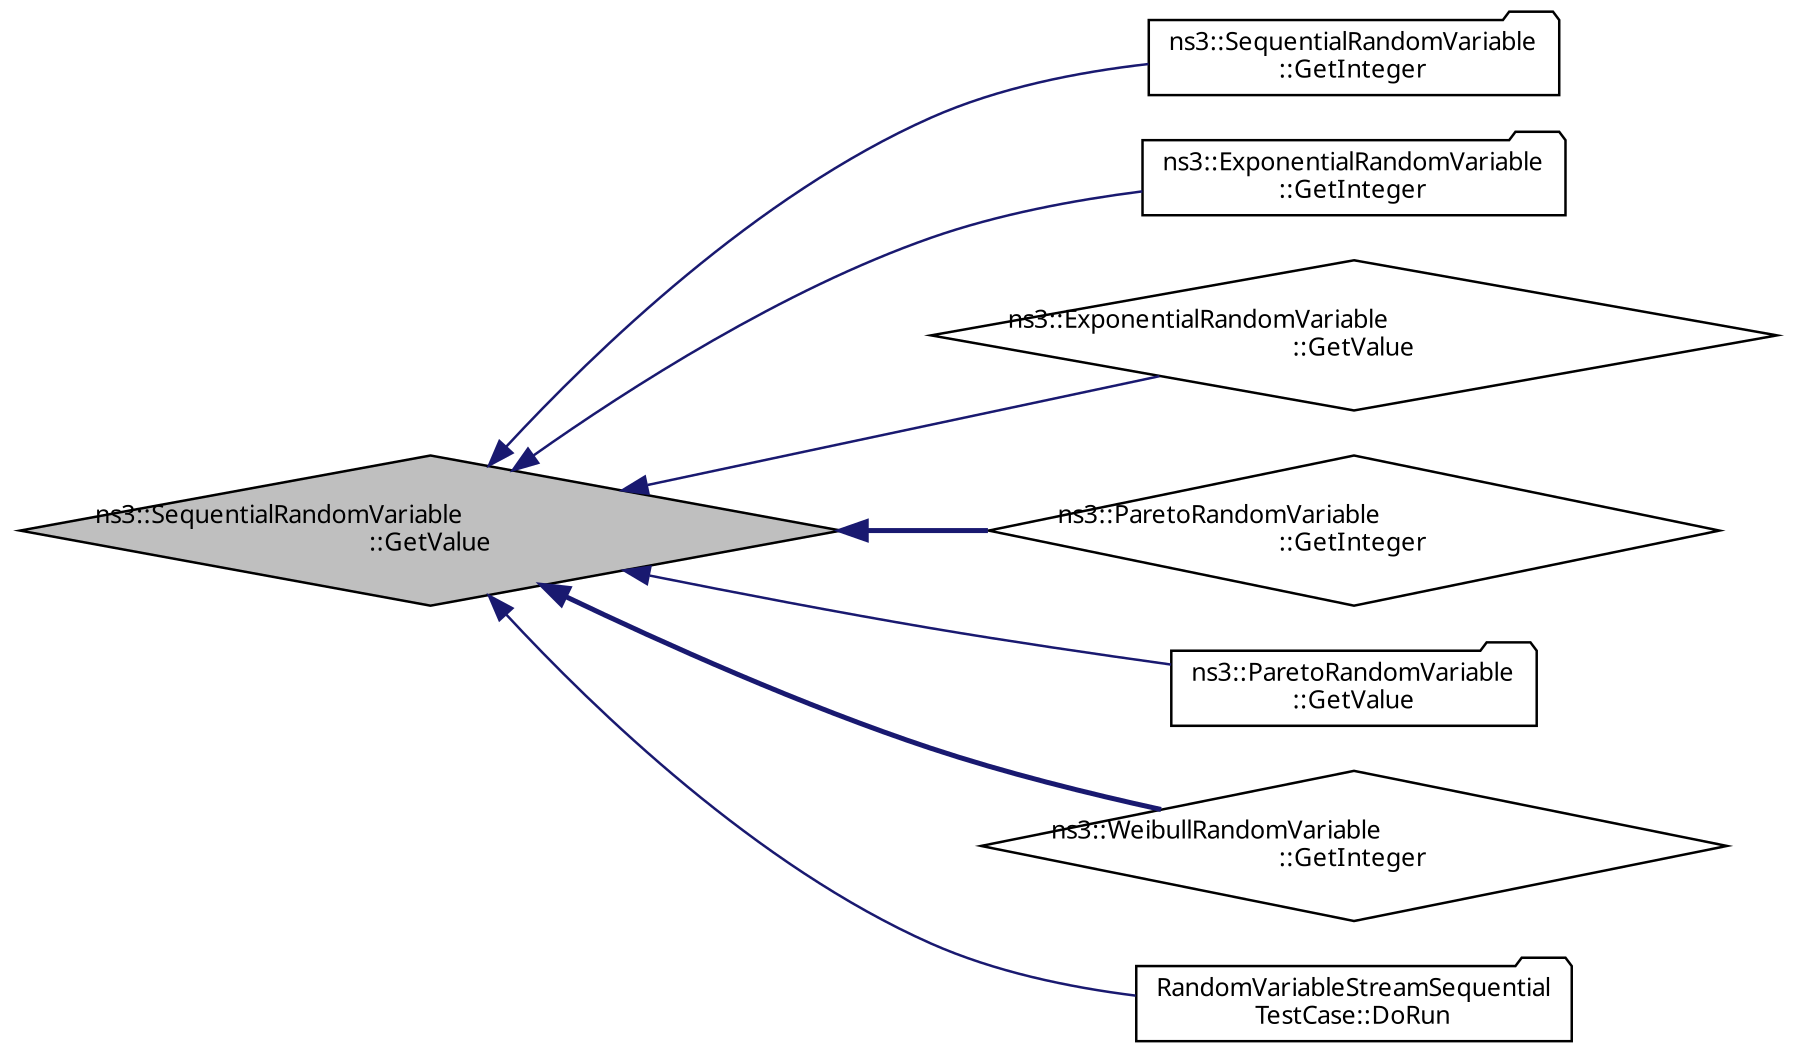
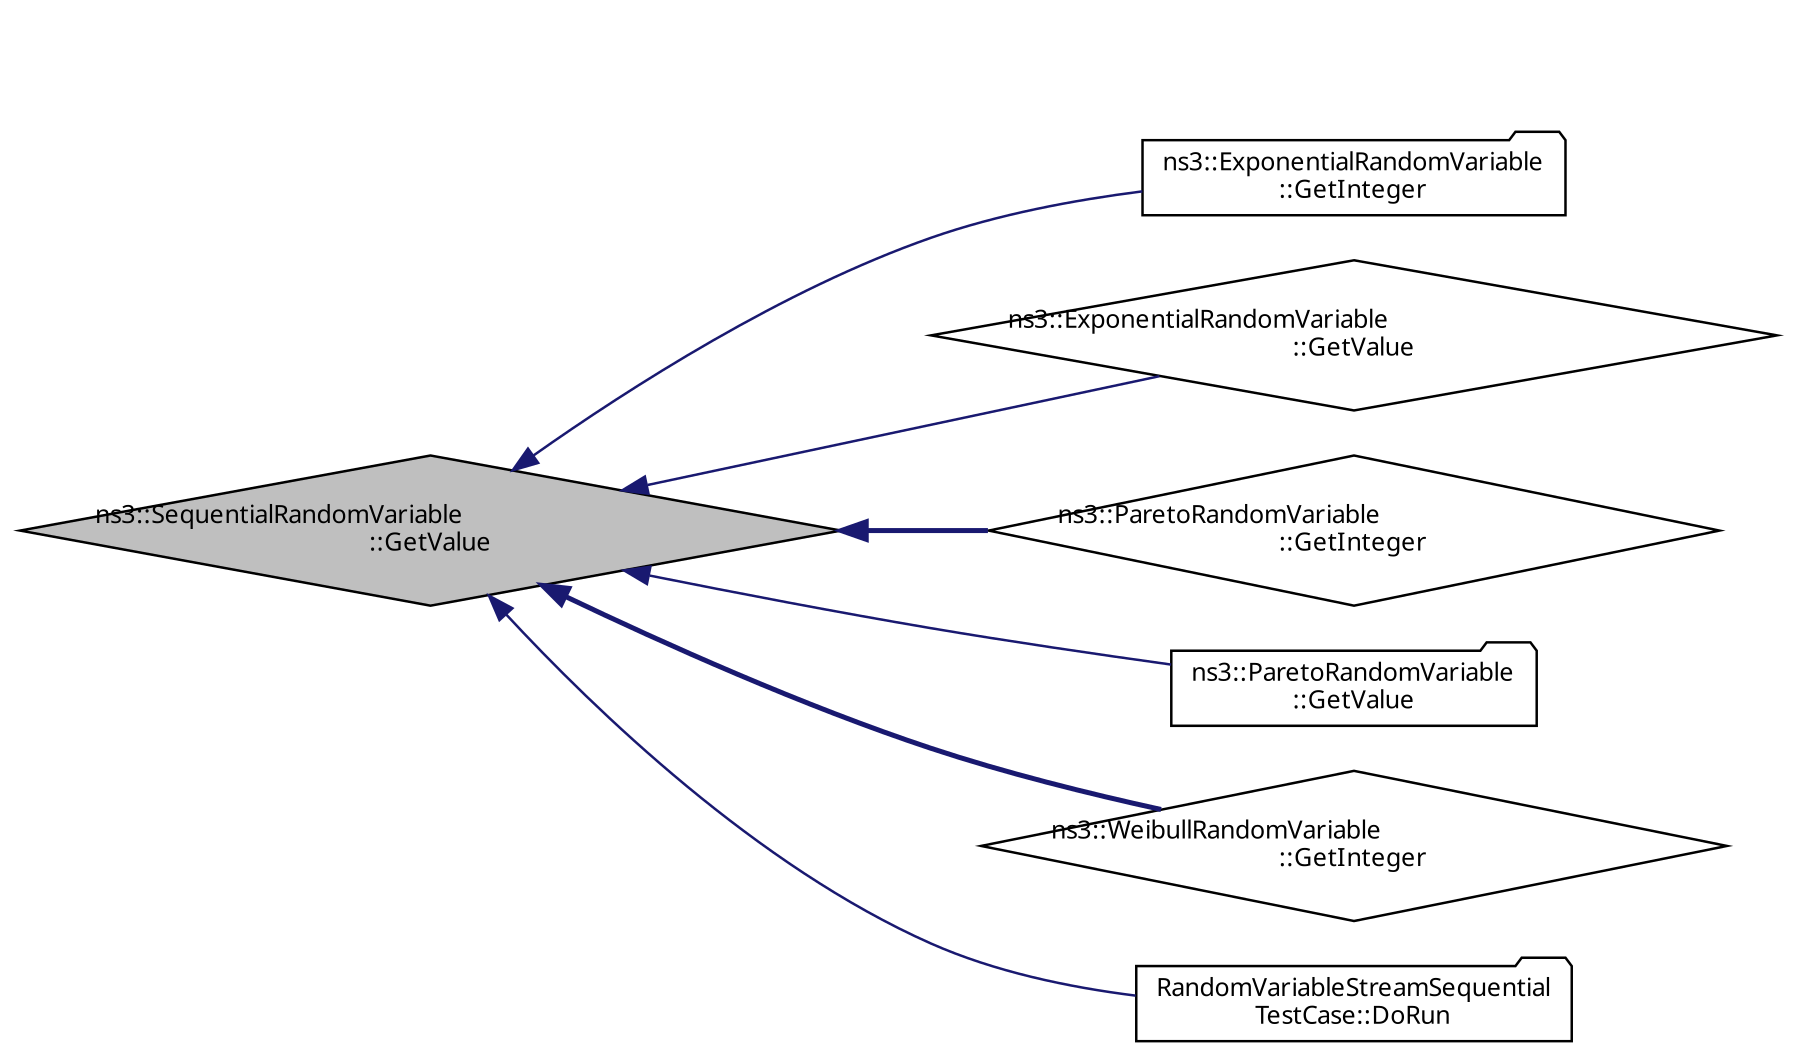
node "ns3::SequentialRandomVariable ::GetInteger": removed
